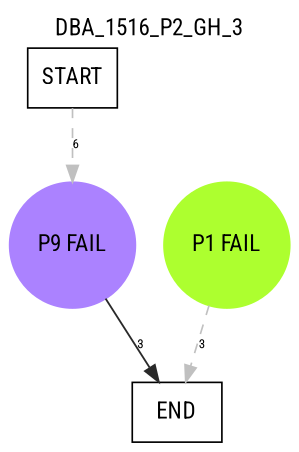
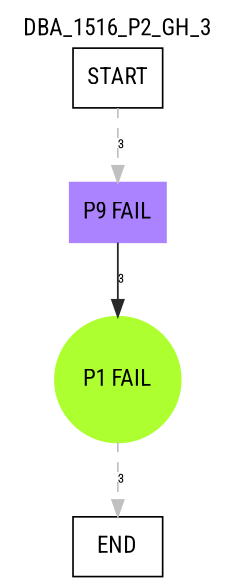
edge "START" -> "P9 FAIL": label "6" -> "3"
node "P9 FAIL": shape circle -> box
edge "P9 FAIL" -> "END": now "P9 FAIL" -> "P1 FAIL"
